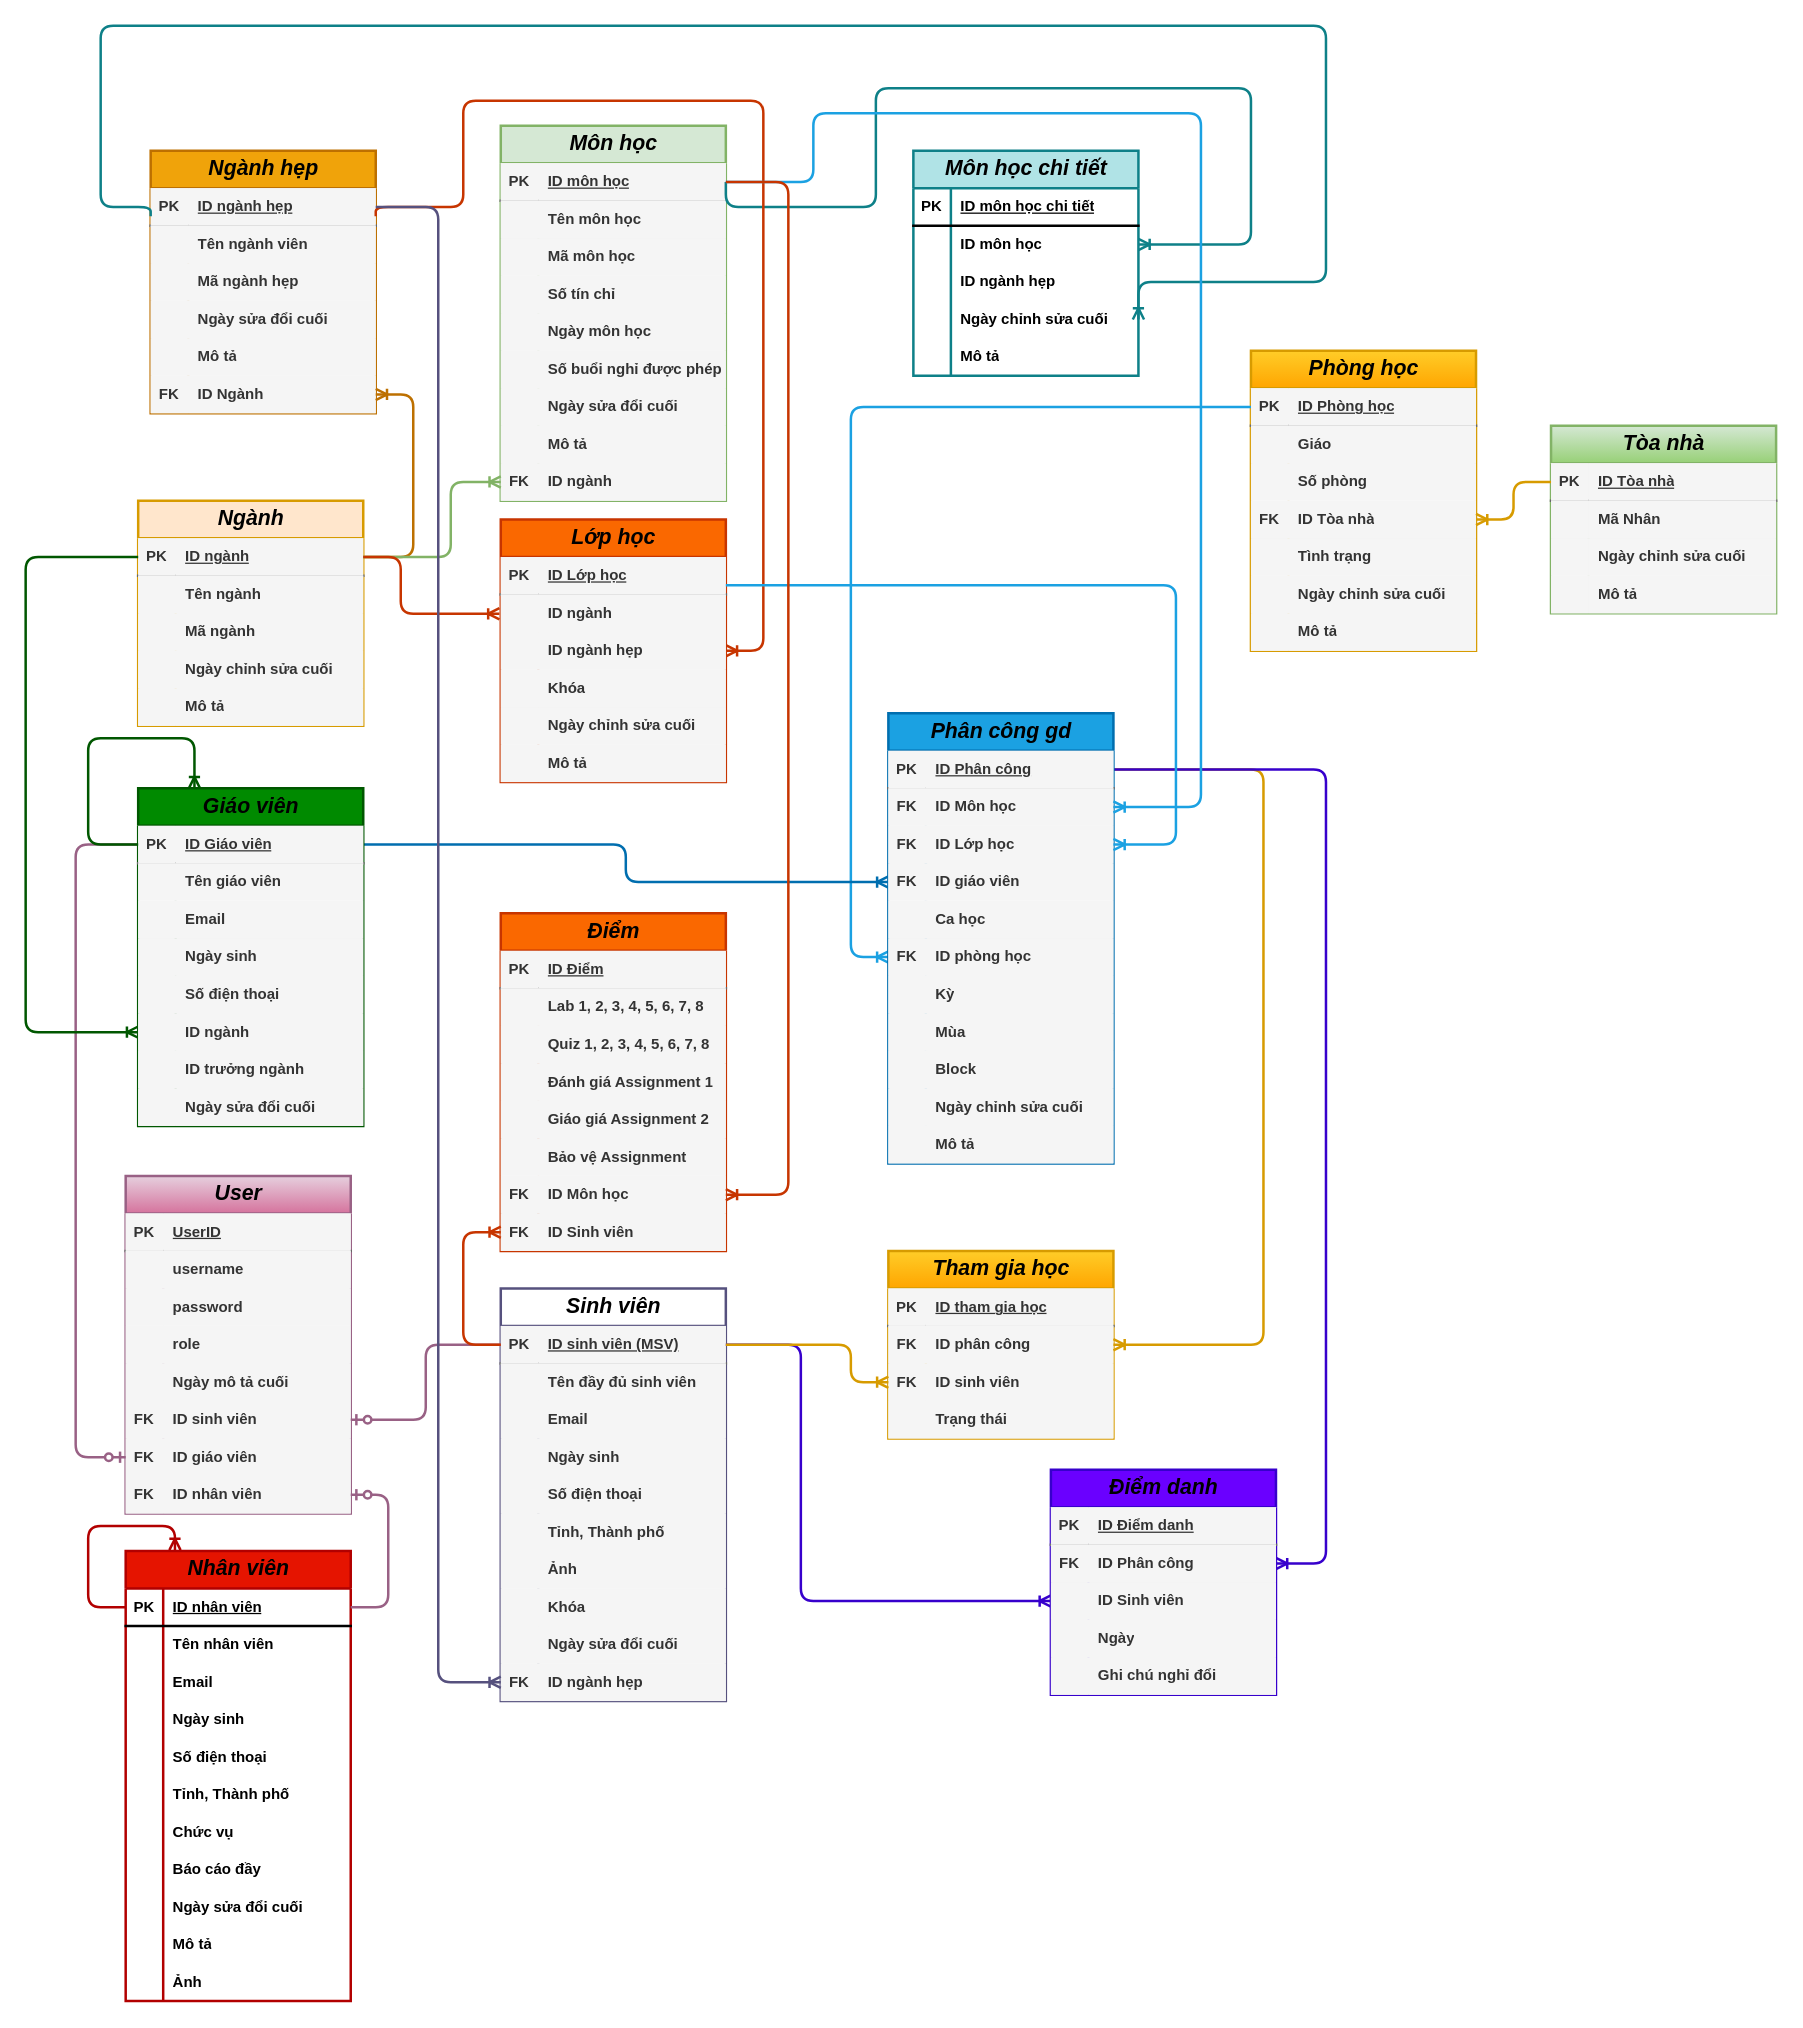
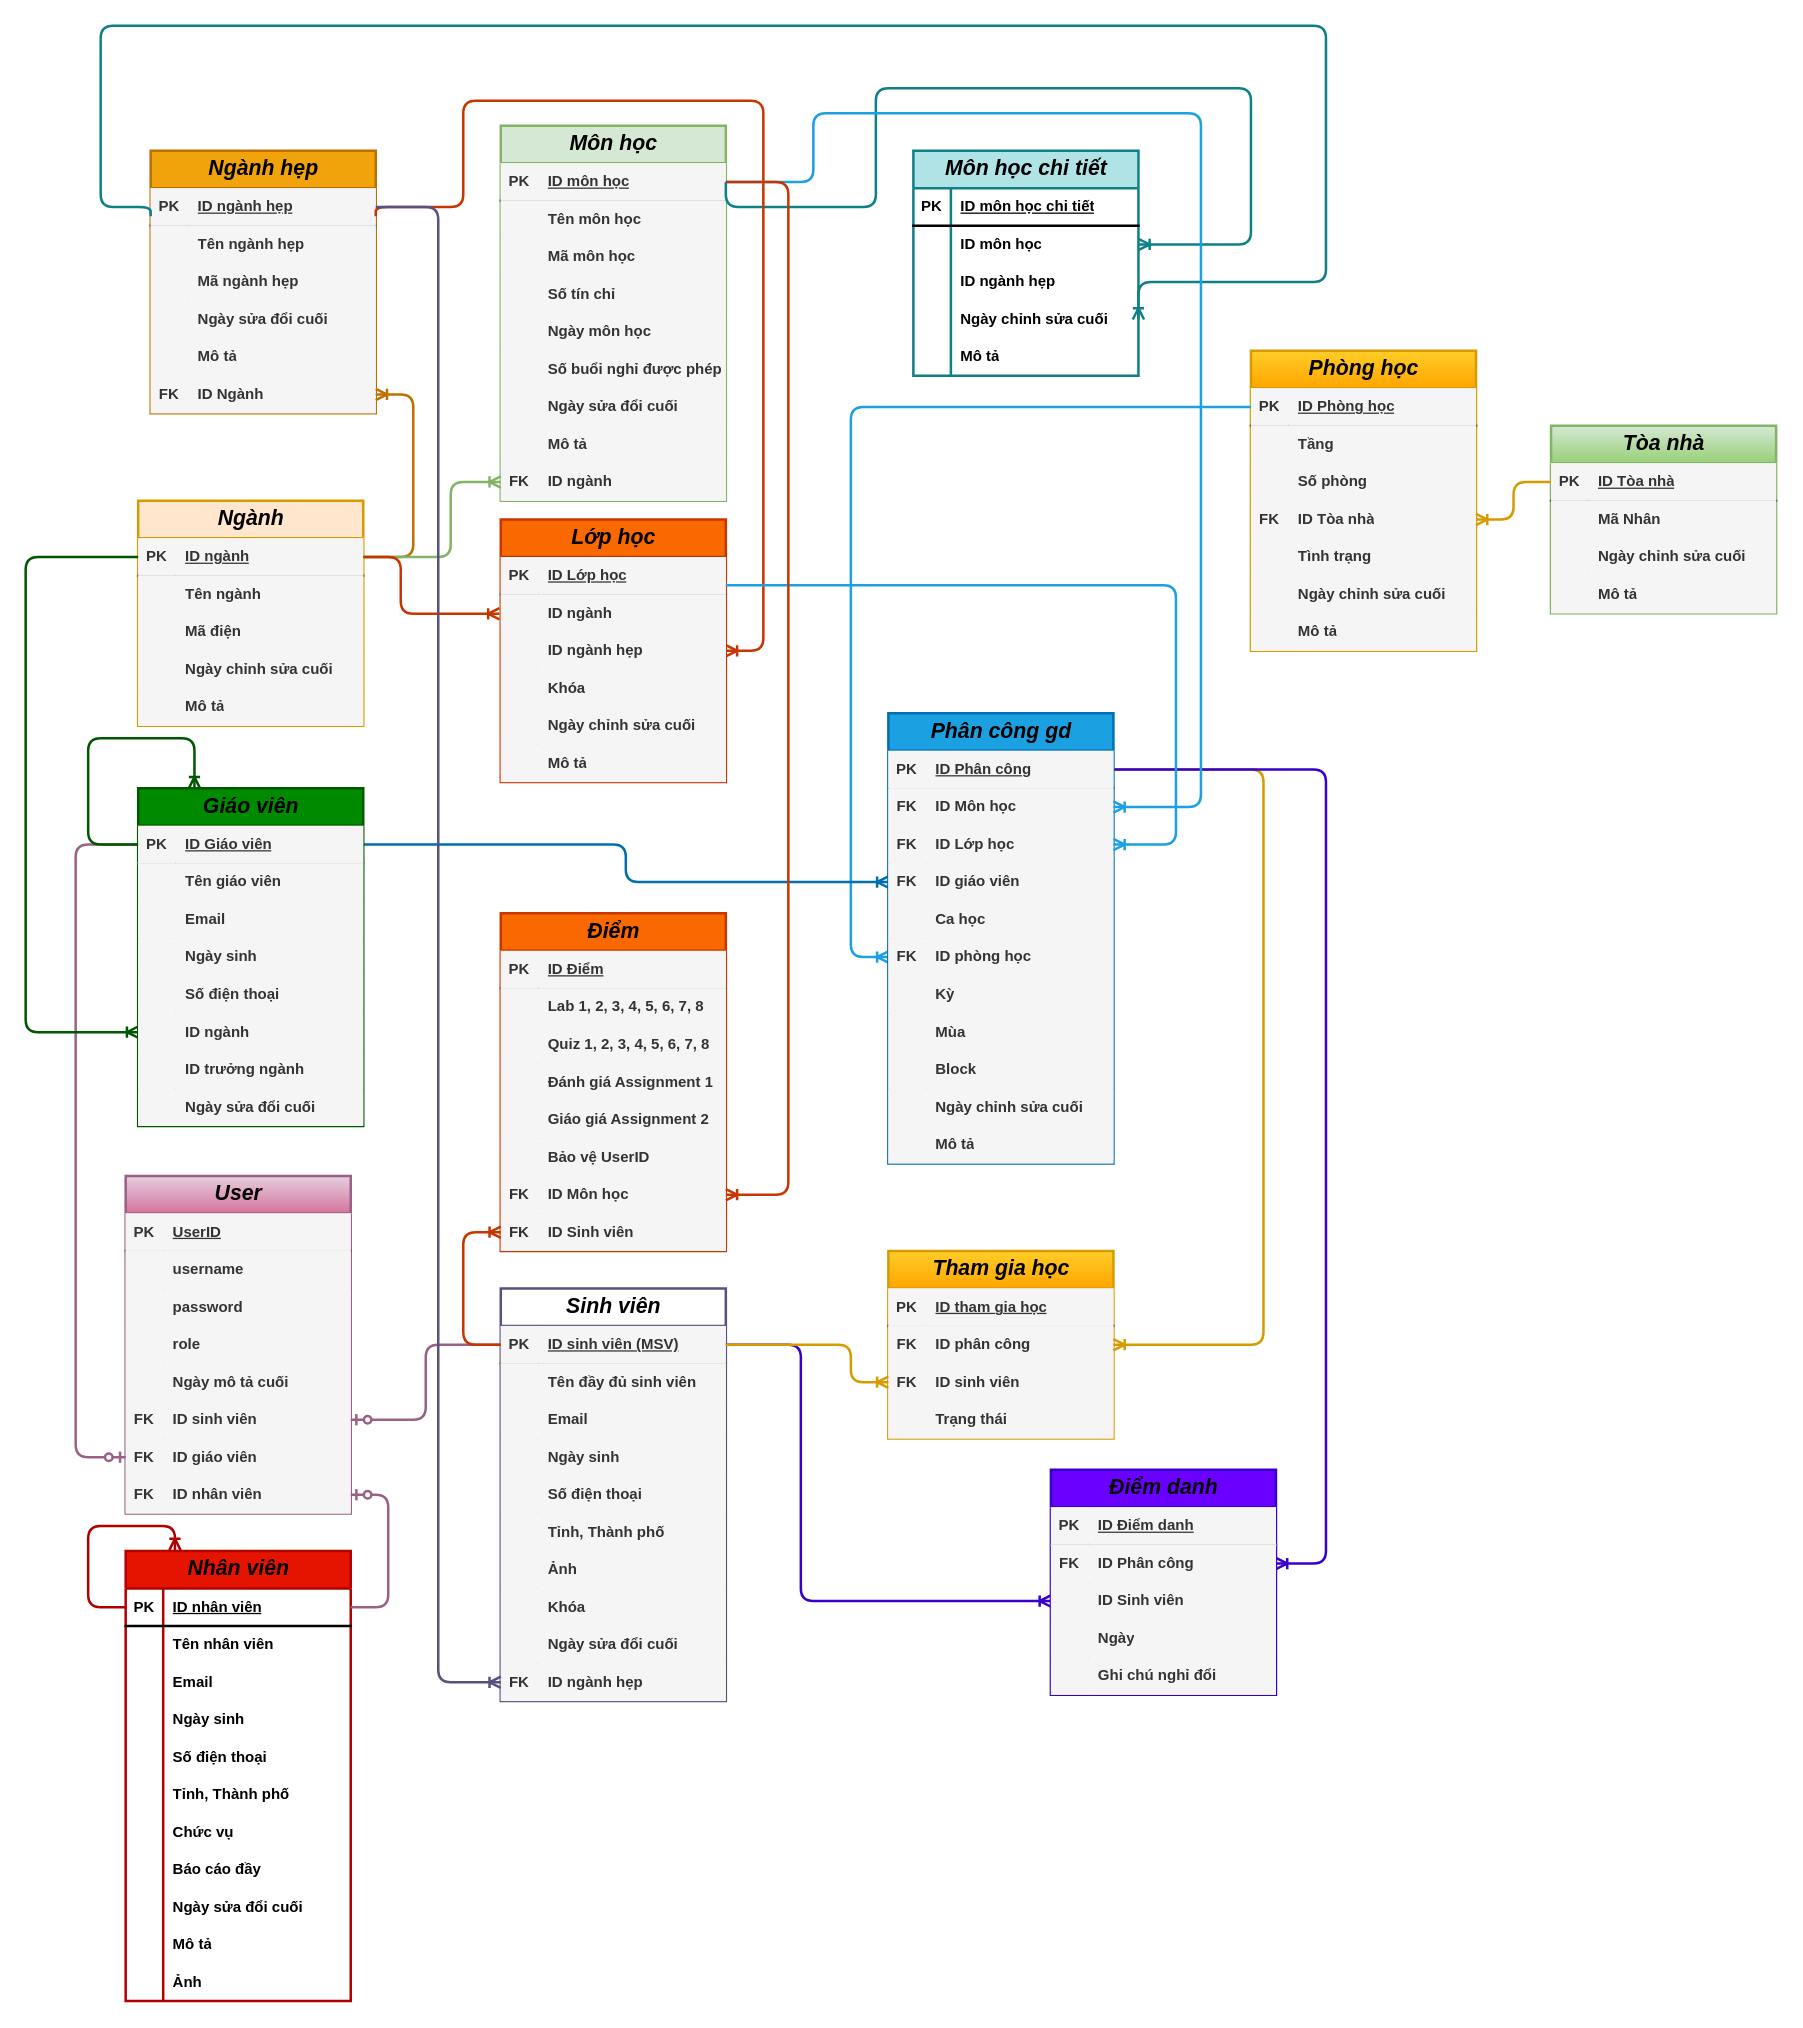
node "Tên ngành viên": label "Tên ngành viên" -> "Tên ngành hẹp"
node "Giáo": label "Giáo" -> "Tầng"
node "Mã ngành": label "Mã ngành" -> "Mã điện"
node "Bảo vệ Assignment": label "Bảo vệ Assignment" -> "Bảo vệ UserID"
